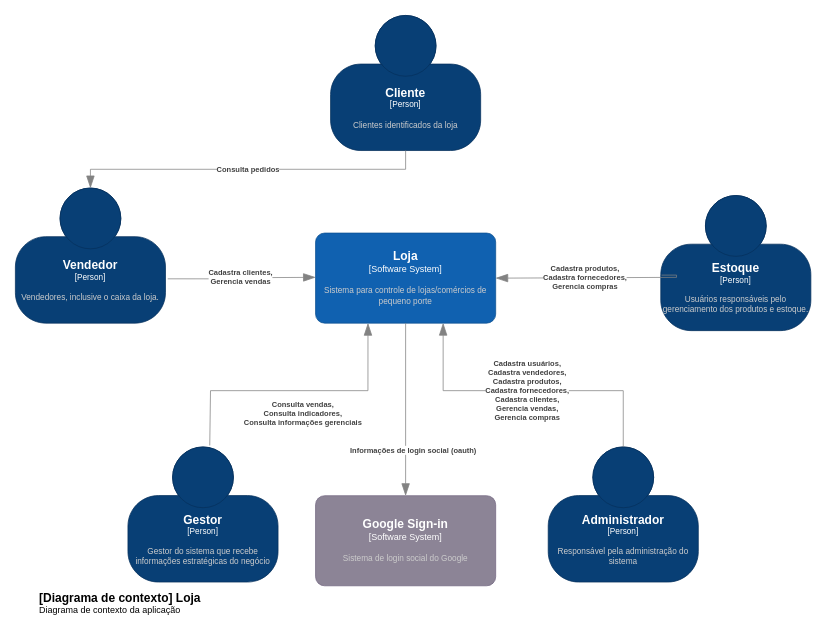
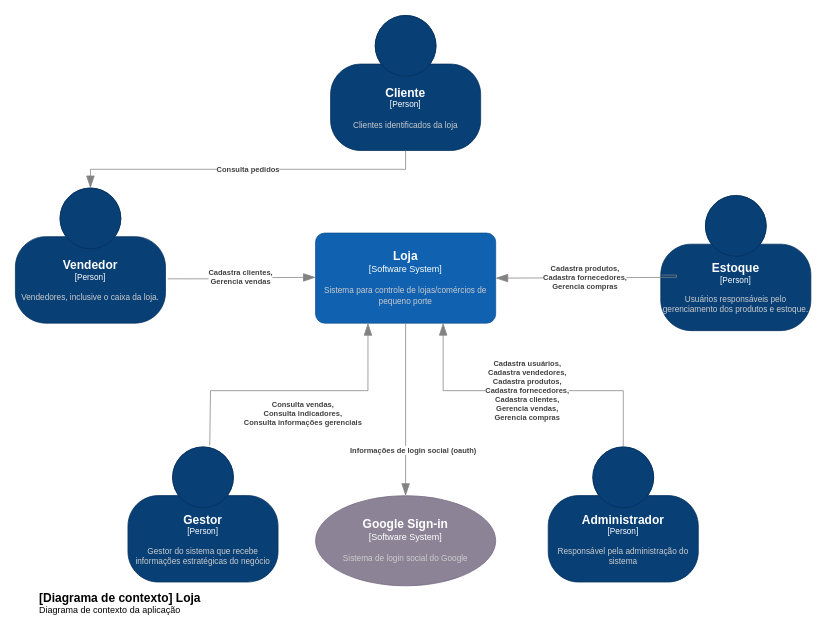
node "Google Sign-in [Software System] Sistema de login social do Google": shape rounded rectangle -> ellipse
